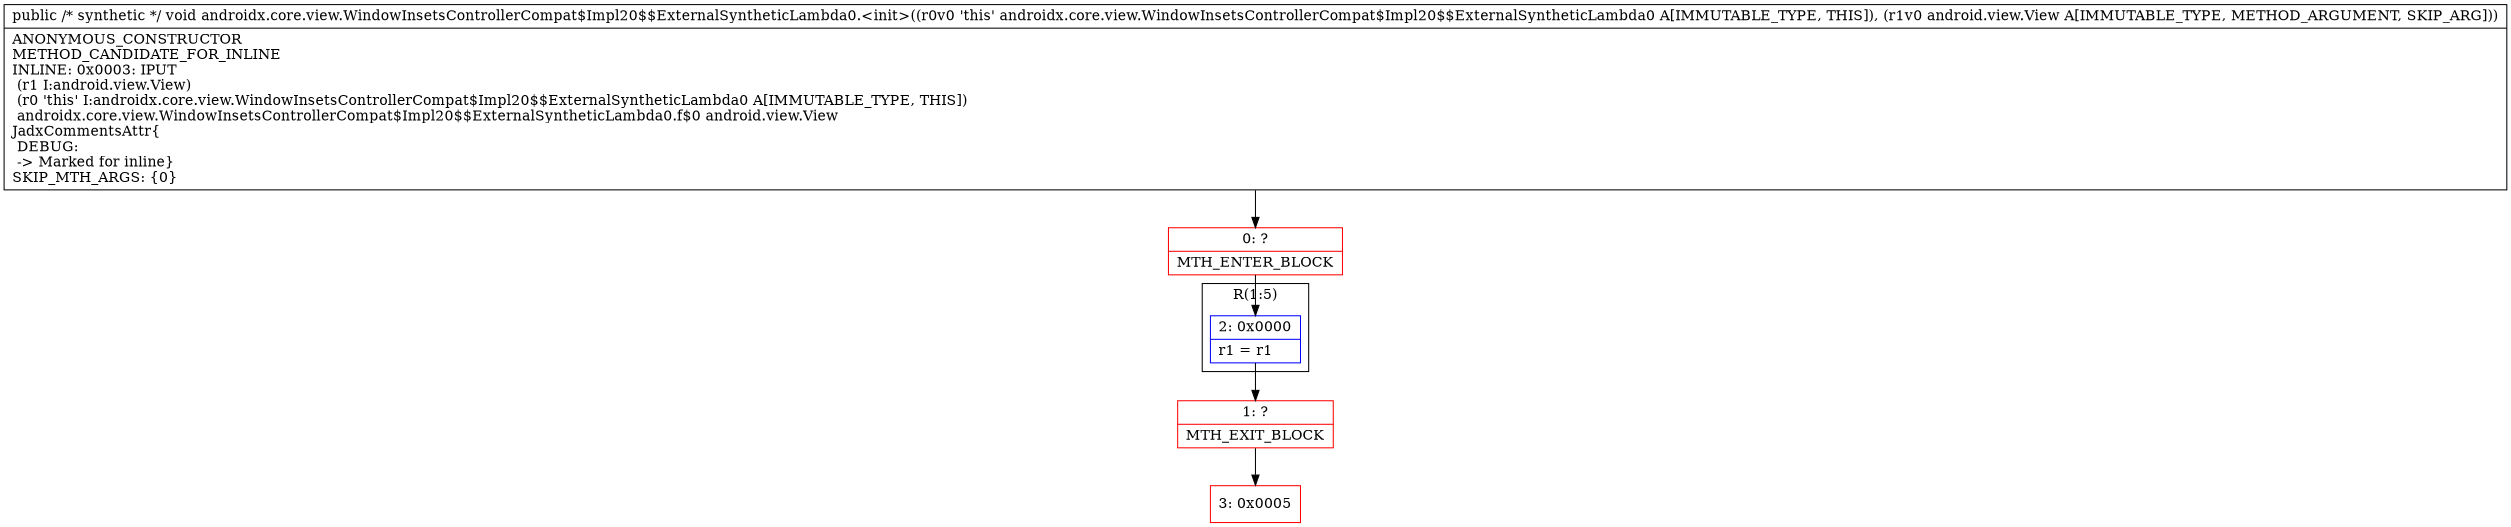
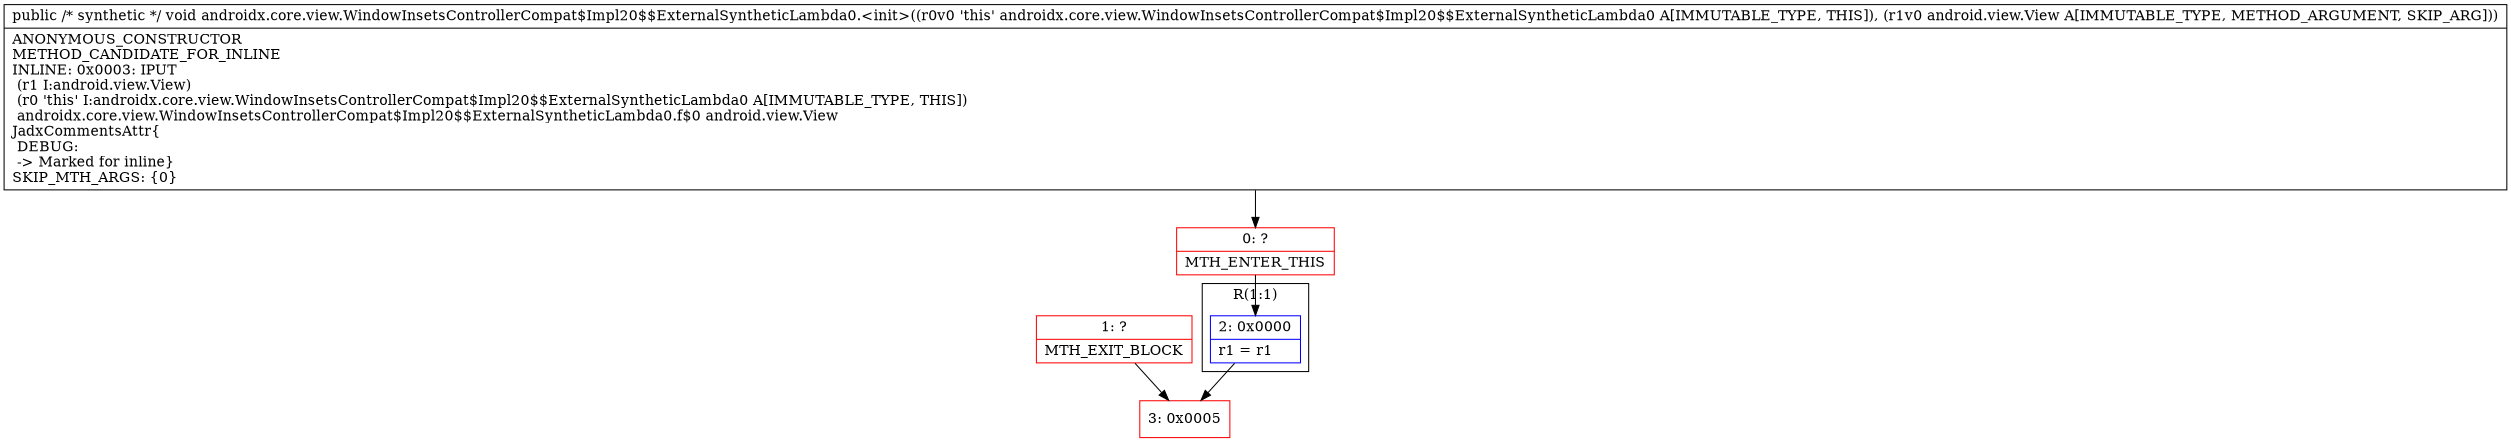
node "0: ?": text "MTH_ENTER_BLOCK" -> "MTH_ENTER_THIS"
cluster "R(1:5)": label "R(1:5)" -> "R(1:1)"
edge "2: 0x0000" -> "1: ?": now "2: 0x0000" -> "3: 0x0005"
